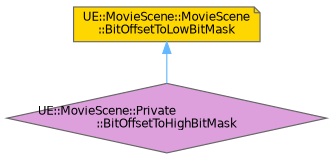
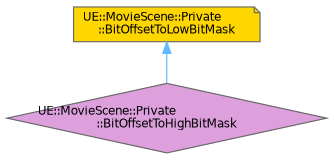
node "UE::MovieScene::MovieScene ::BitOffsetToLowBitMask": label "UE::MovieScene::MovieScene ::BitOffsetToLowBitMask" -> "UE::MovieScene::Private ::BitOffsetToLowBitMask"
